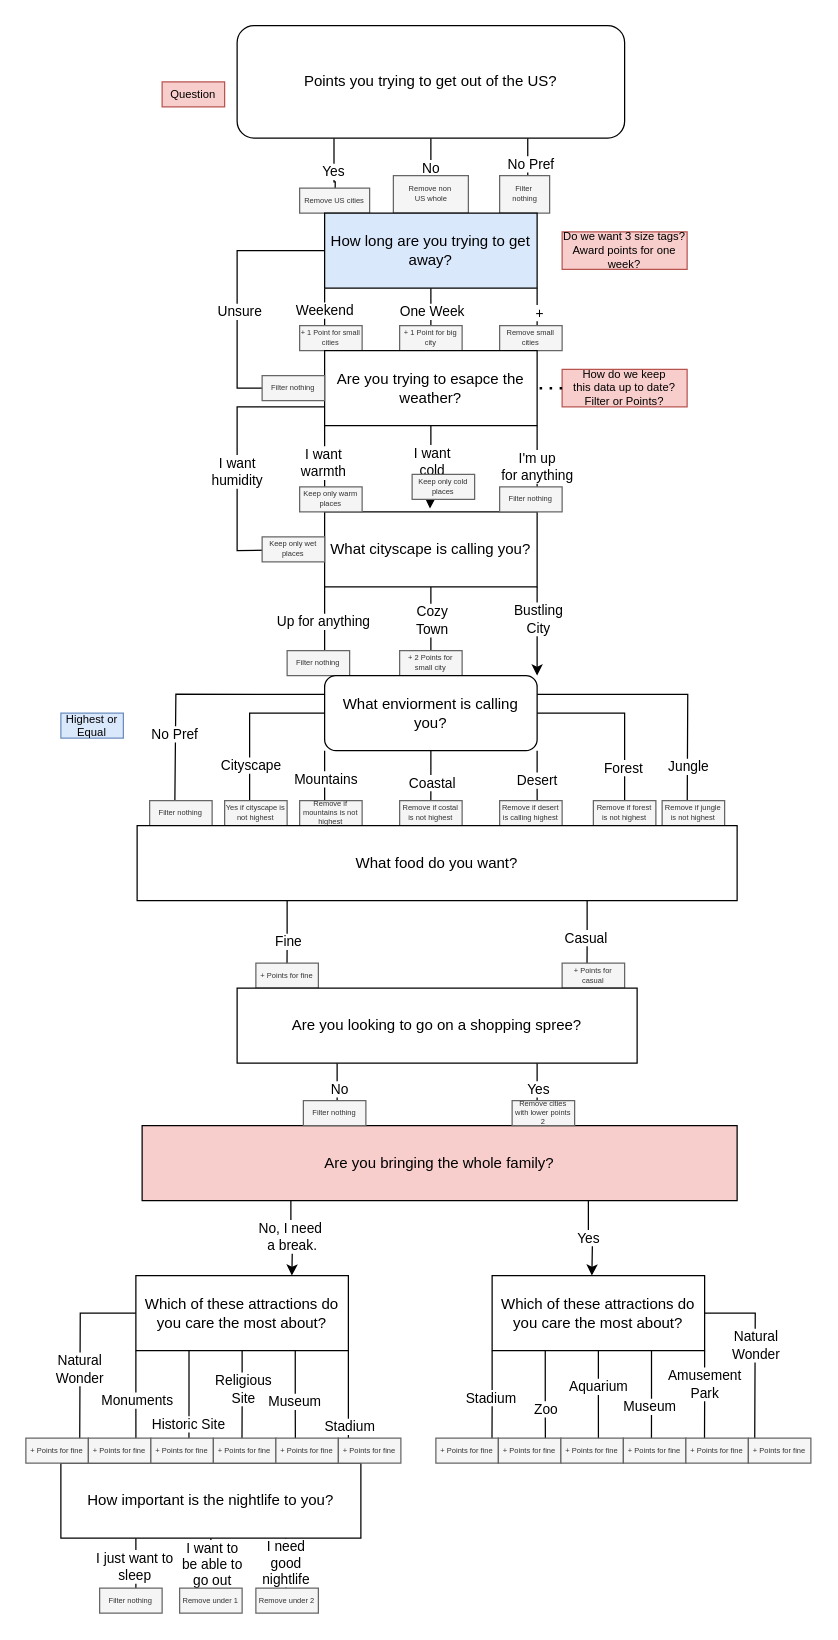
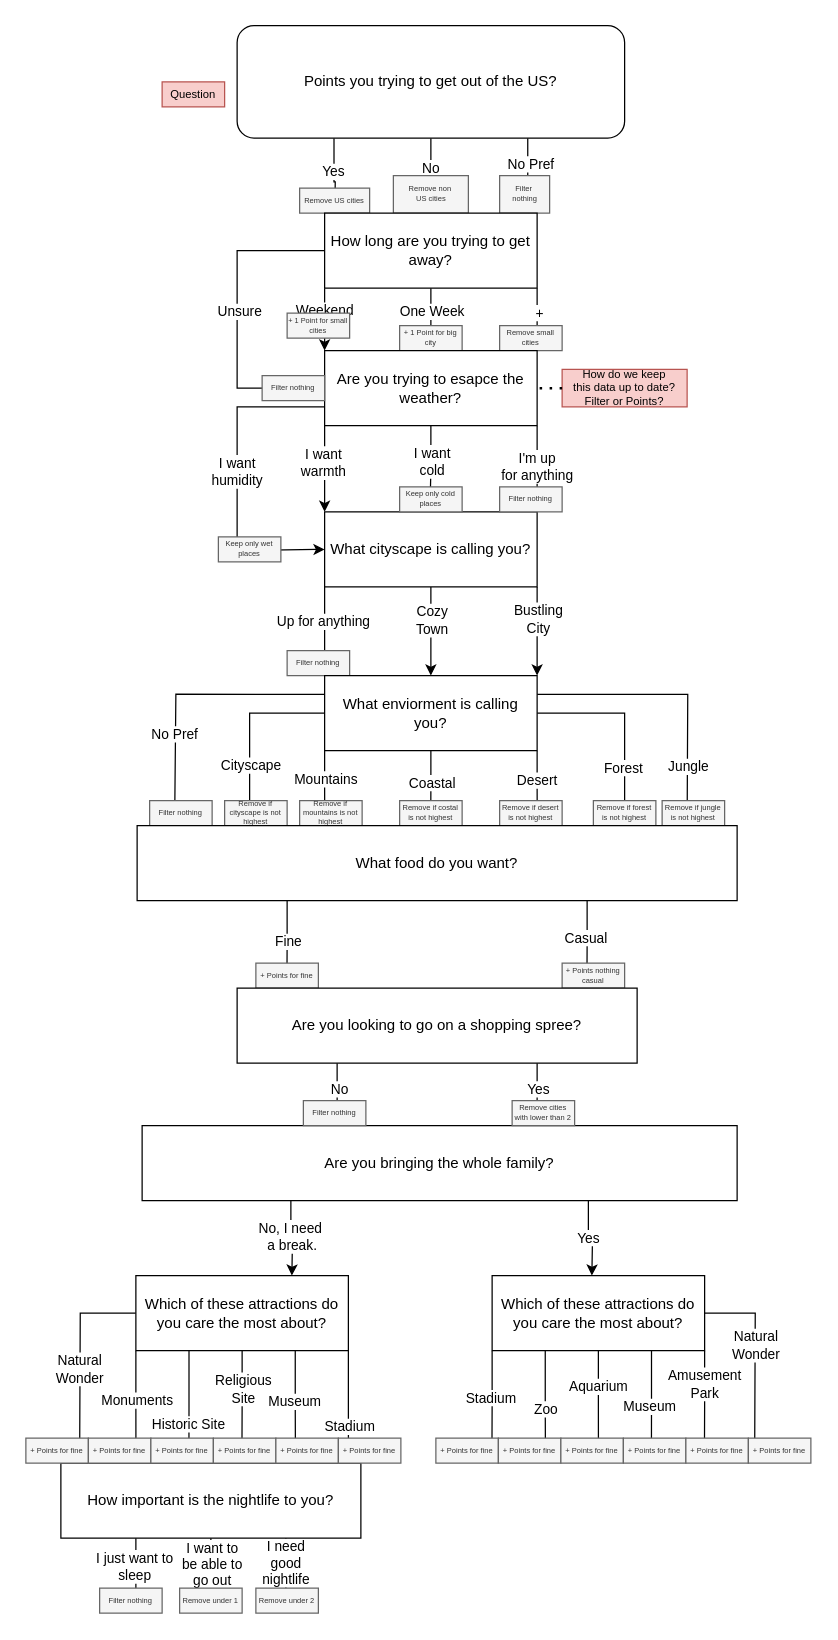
node "Remove non US whole": label "Remove non US whole" -> "Remove non US cities"
node "How long are you trying to get away?": fillcolor #dae8fc -> #ffffff
node "Do we want 3 size tags? Award points for one week?": removed
node "+ 1 Point for small cities": moved (331, 338) -> (318, 326)
node "Keep only cold places": moved (443, 487) -> (431, 499)
node "Keep only warm places": removed
node "Keep only wet places": moved (293, 549) -> (249, 549)
node "+ 2 Points for small city": removed
node "What enviorment is calling you?": shape rounded rectangle -> rectangle
node "Highest or Equal": removed
node "Yes if cityscape is not highest": label "Yes if cityscape is not highest" -> "Remove if cityscape is not highest"
node "Remove if desert is calling highest": label "Remove if desert is calling highest" -> "Remove if desert is not highest"
node "+ Points for casual": label "+ Points for casual" -> "+ Points nothing casual"
node "Remove cities with lower points 2": label "Remove cities with lower points 2" -> "Remove cities with lower than 2"
node "Are you bringing the whole family?": fillcolor #f8cecc -> #ffffff
